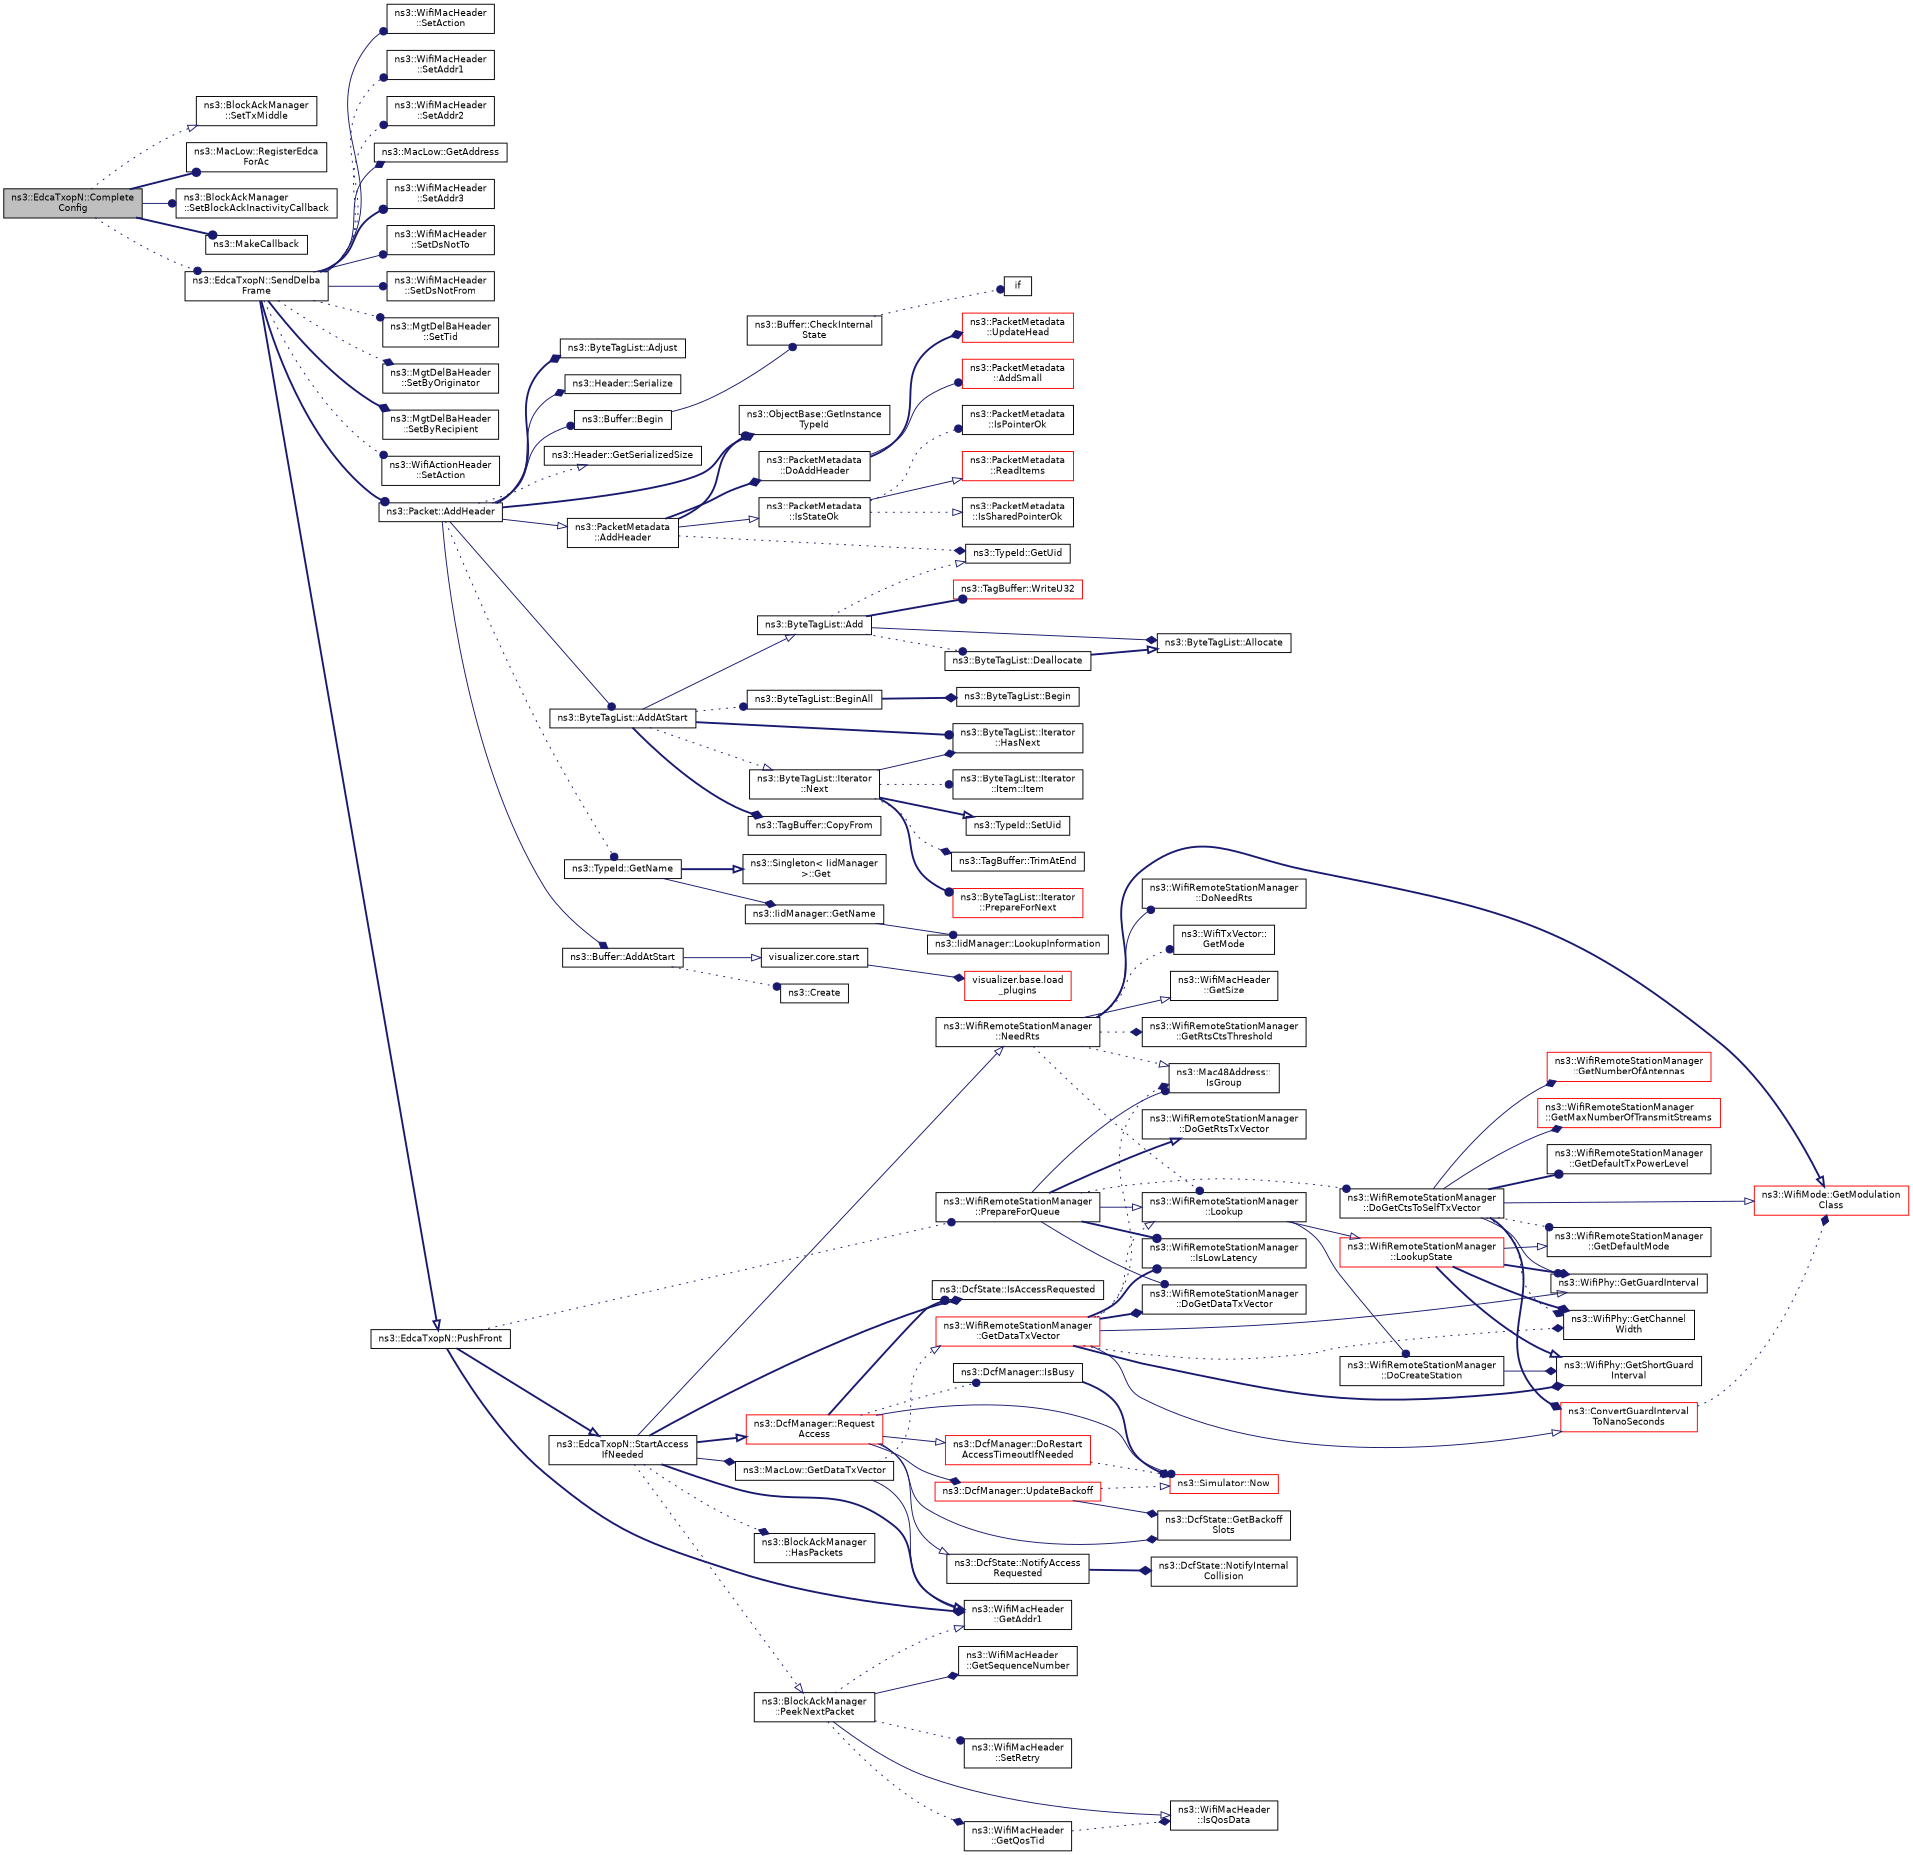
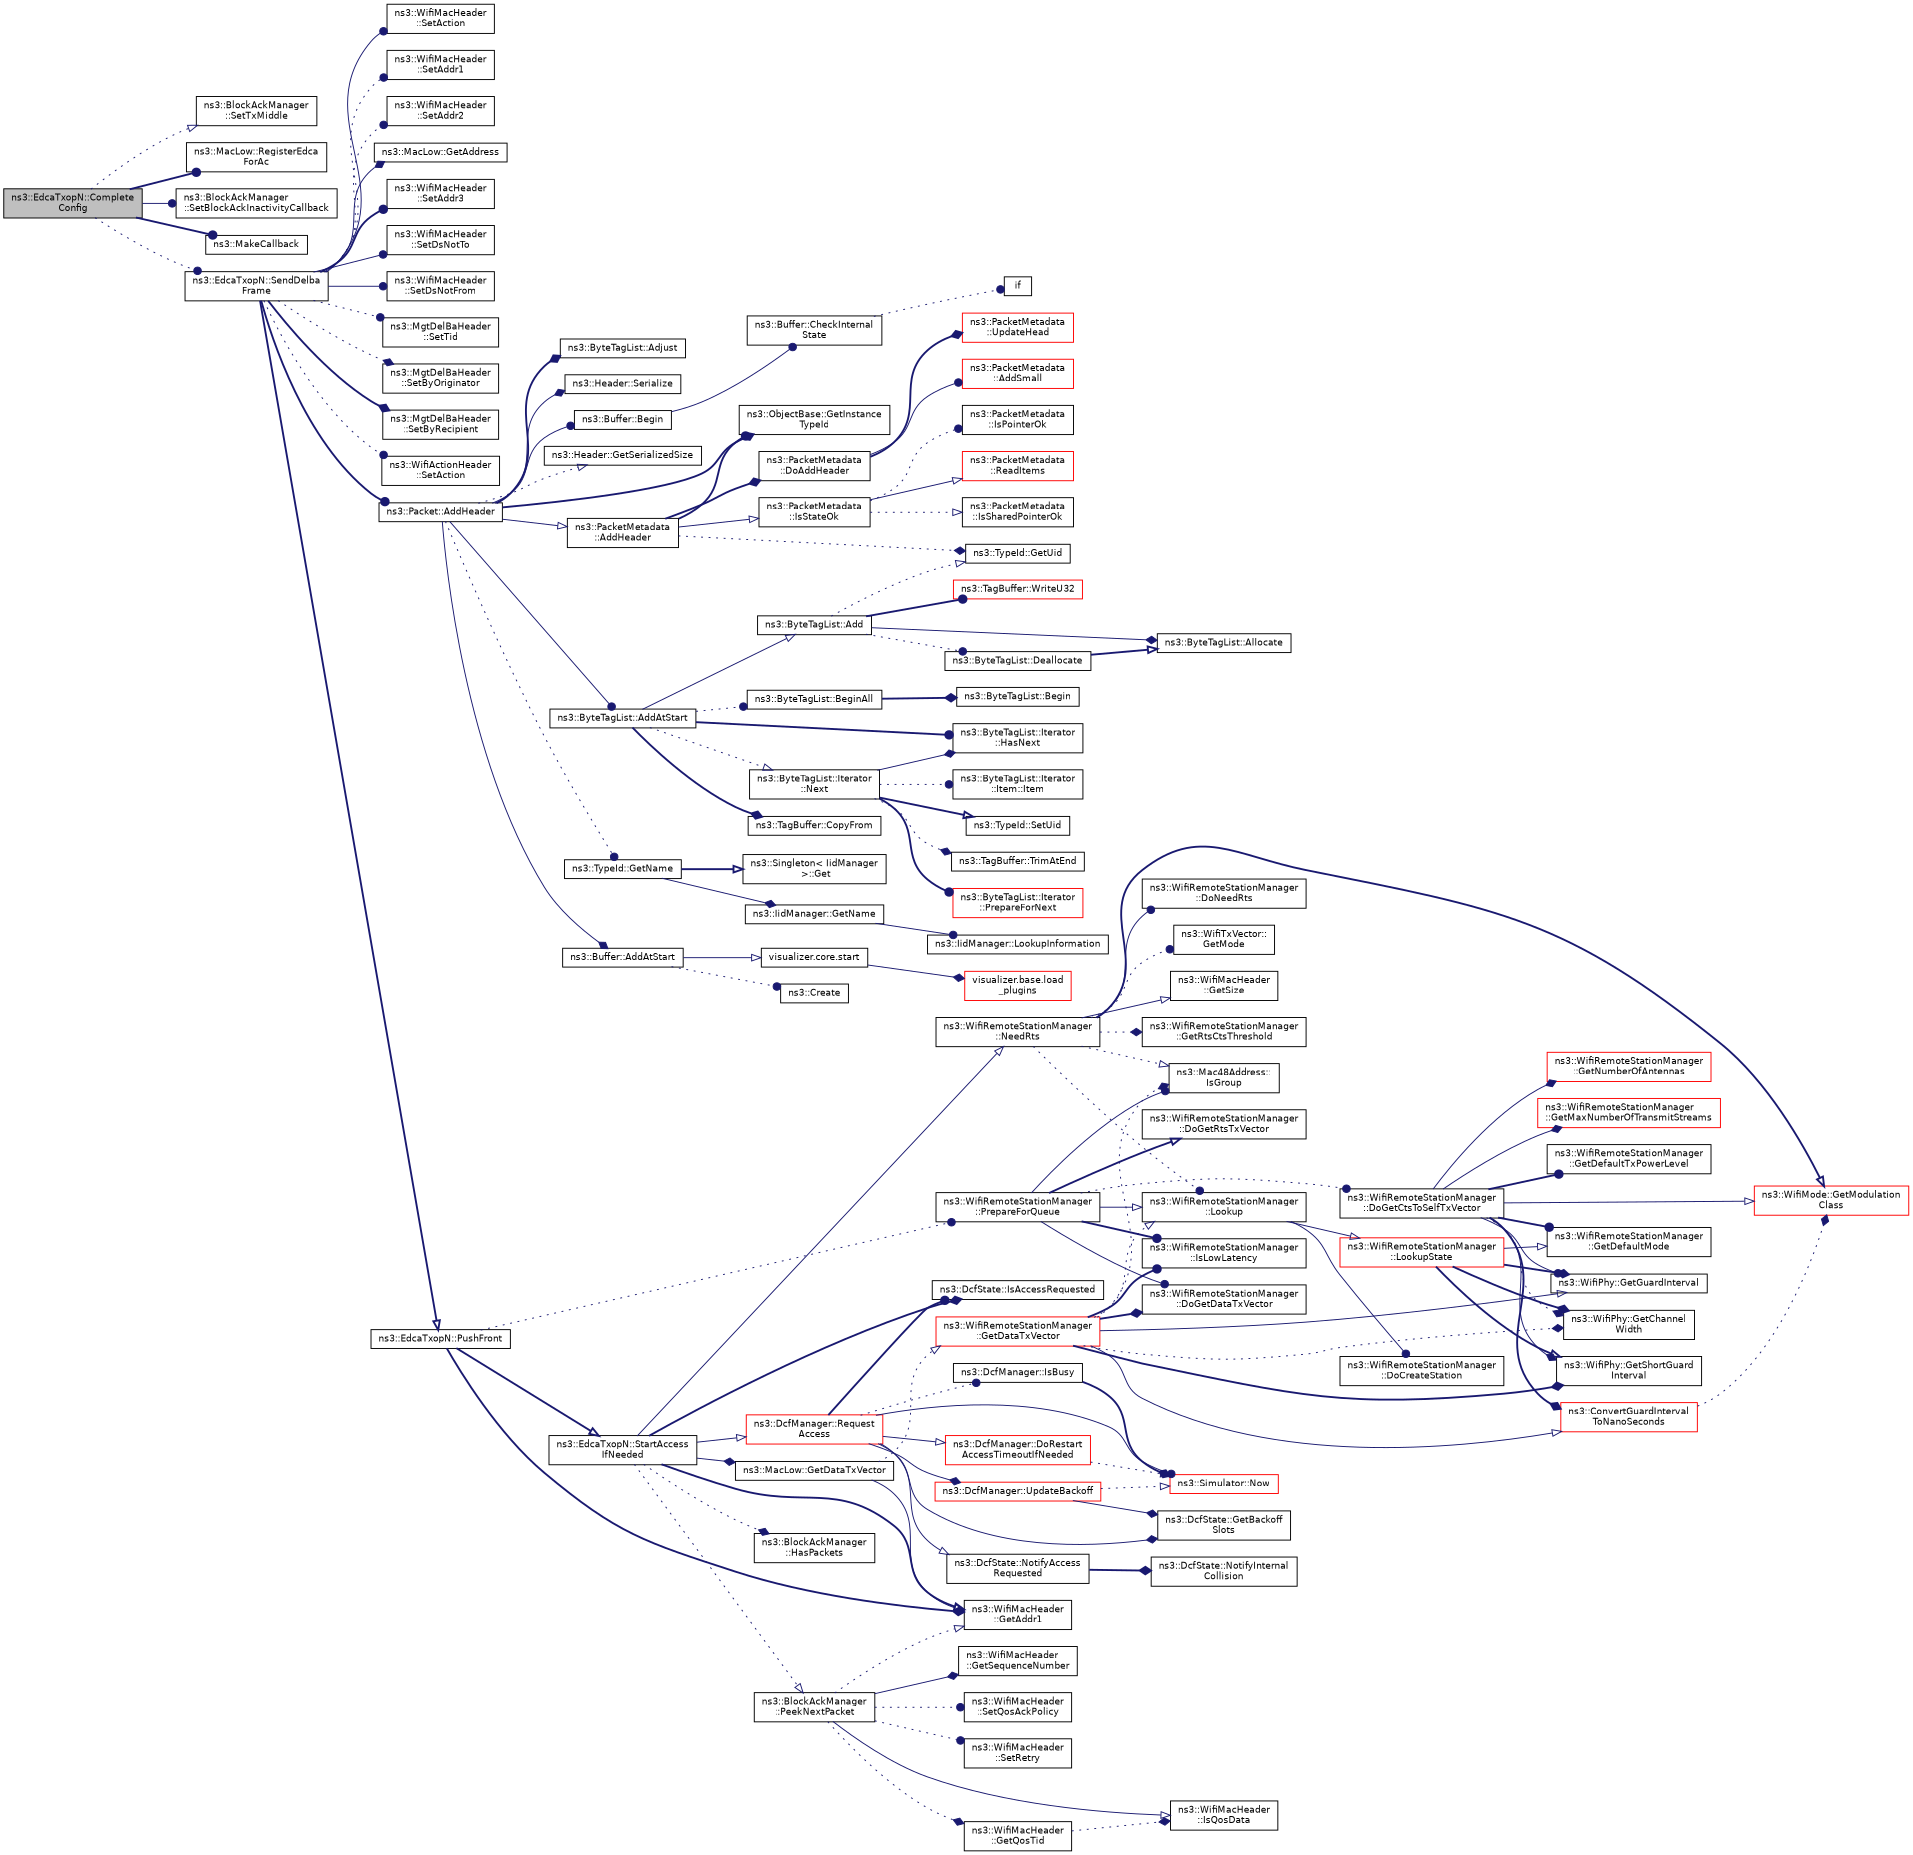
edge "ns3::WifiRemoteStationManager ::DoGetCtsToSelfTxVector" -> "ns3::WifiRemoteStationManager ::GetDefaultMode": style dotted -> bold
edge "ns3::WifiRemoteStationManager ::DoCreateStation" -> "ns3::WifiPhy::GetShortGuard Interval": now "ns3::WifiRemoteStationManager ::DoGetCtsToSelfTxVector" -> "ns3::WifiPhy::GetShortGuard Interval"
edge "ns3::EdcaTxopN::StartAccess IfNeeded" -> "ns3::DcfManager::Request Access": style bold -> solid
node "ns3::WifiMacHeader ::SetQosAckPolicy": added
